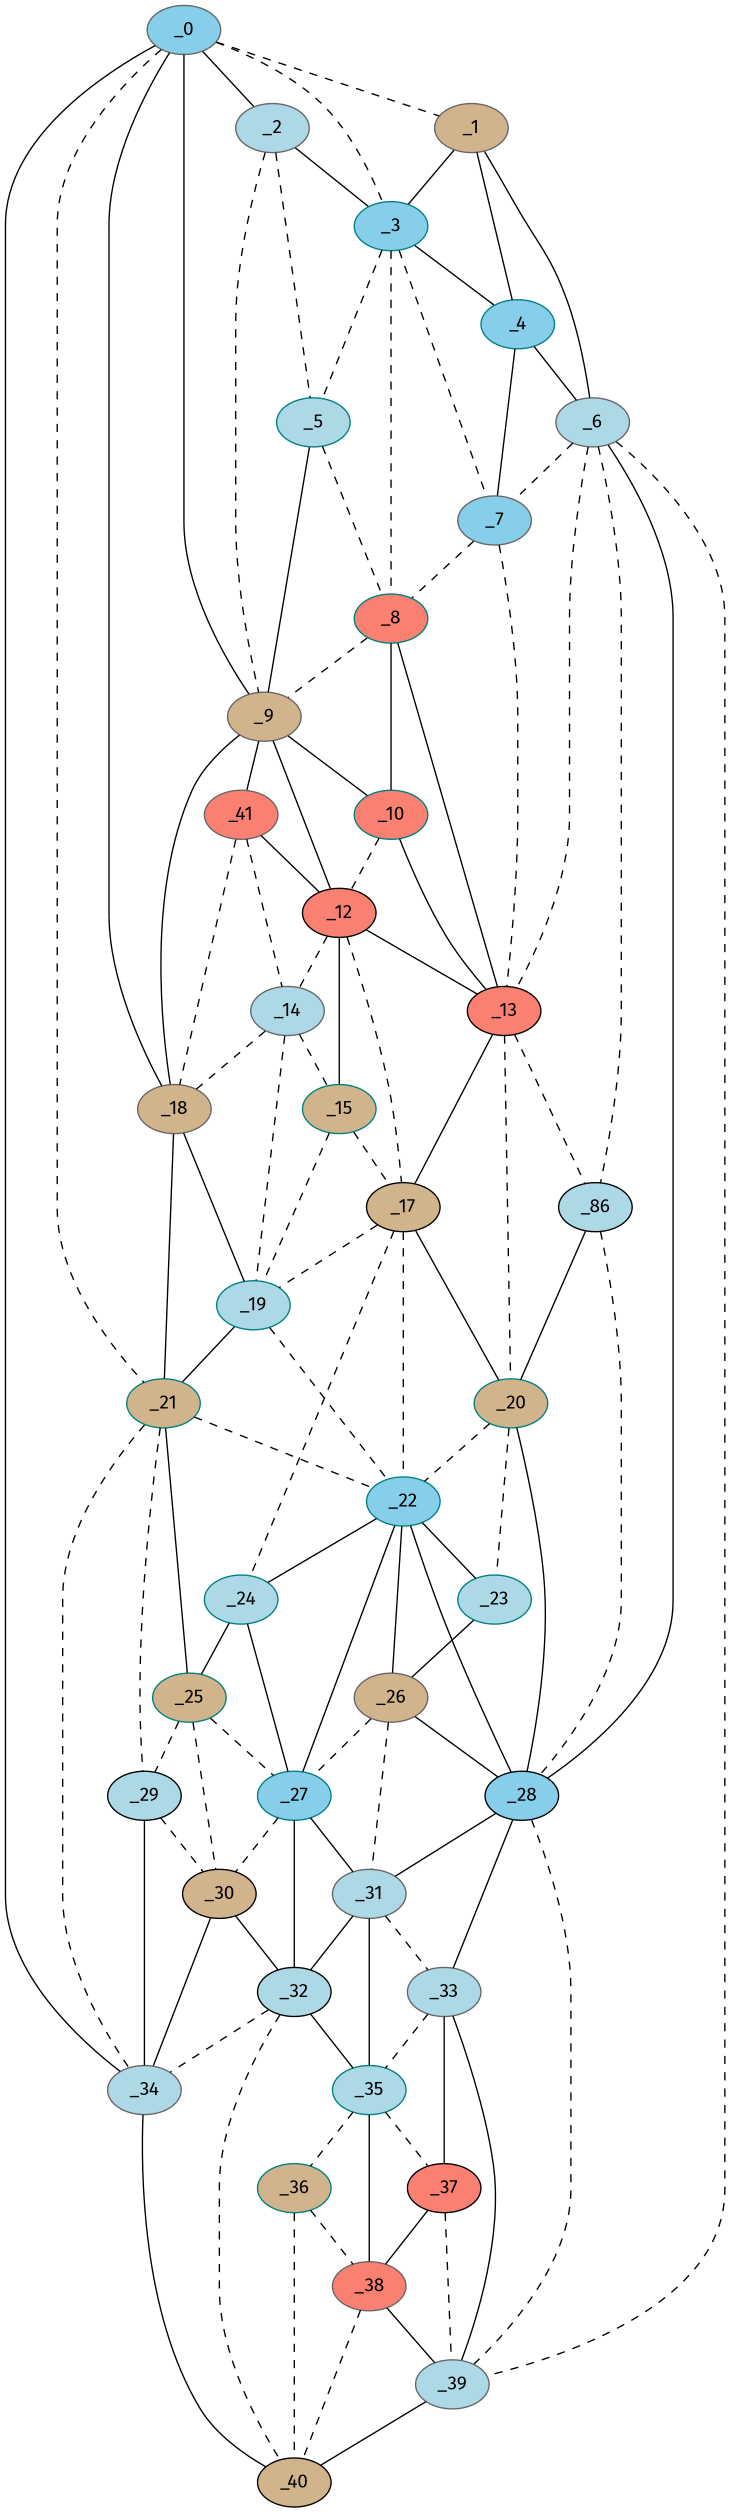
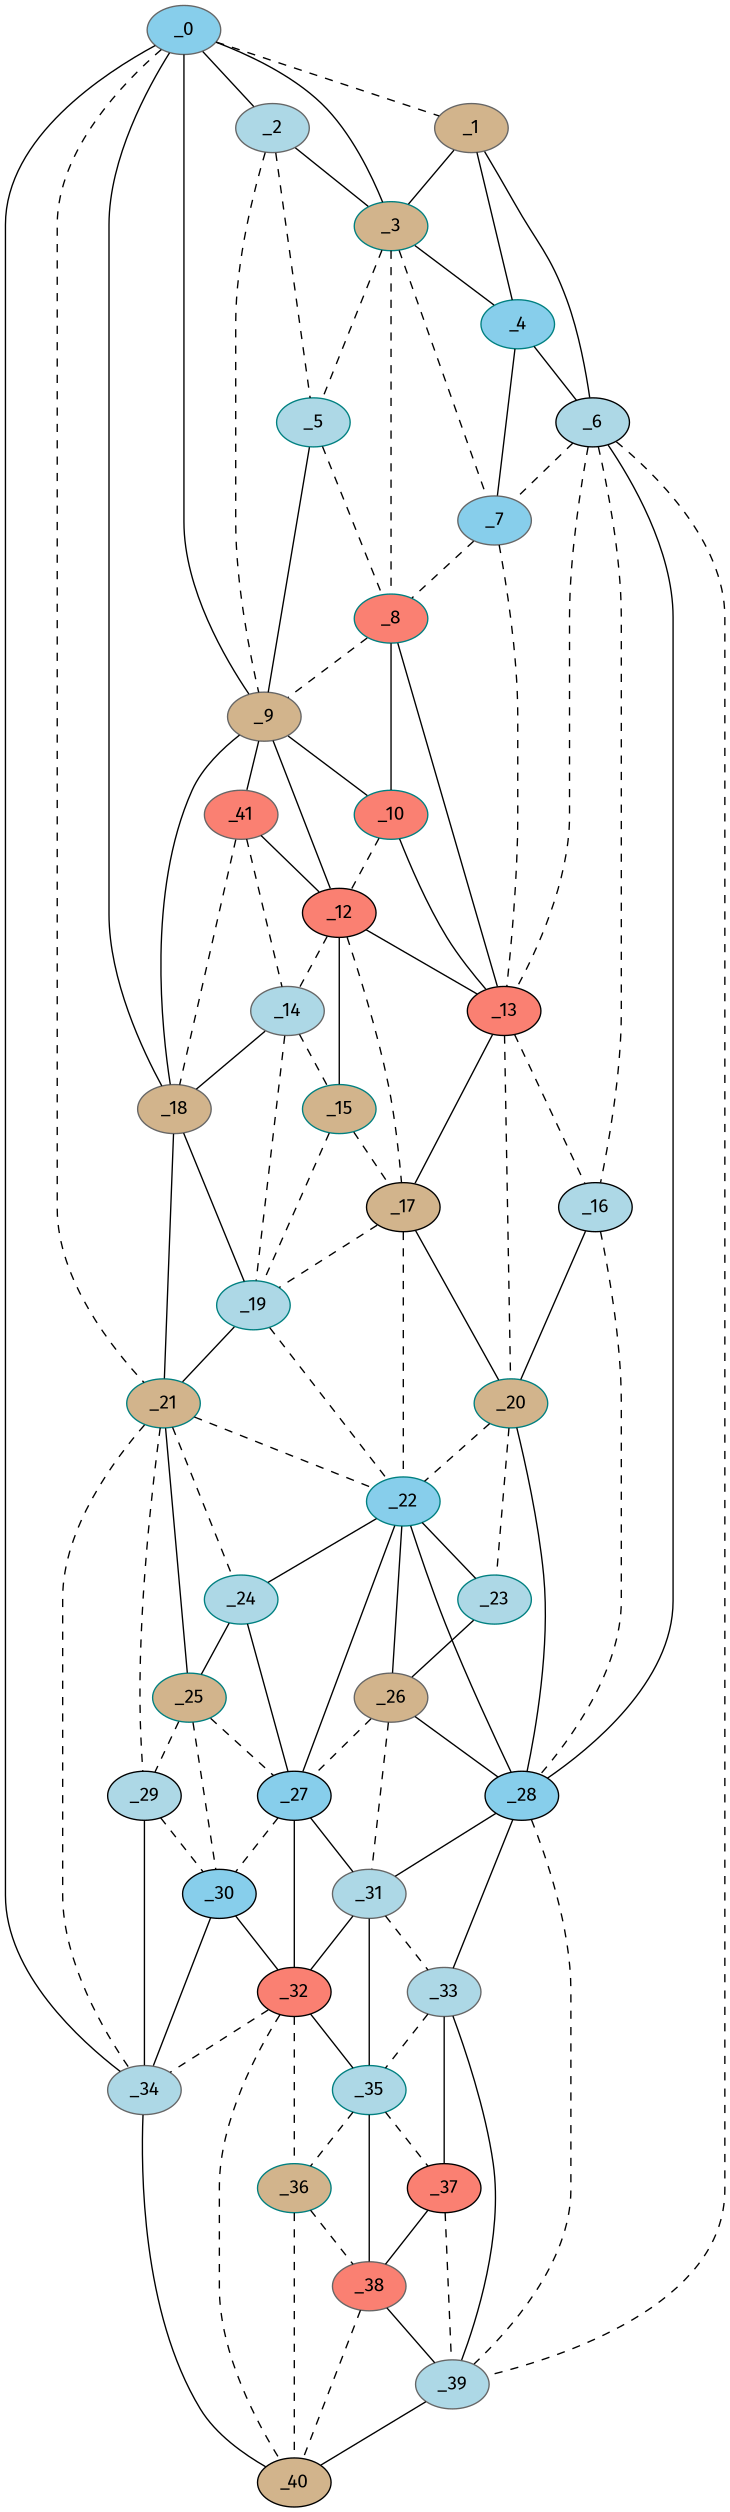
edge "_0" -- "_3": style dashed -> solid
node "_3": fillcolor skyblue -> tan
node "_6": color gray40 -> black
edge "_14" -- "_18": style dashed -> solid
node "_86": label "_86" -> "_16"
edge "_17" -- "_24": now "_21" -- "_24"
node "_27": color teal -> black
node "_30": fillcolor tan -> skyblue
node "_32": fillcolor lightblue -> salmon
edge "_32" -- "_36": added
